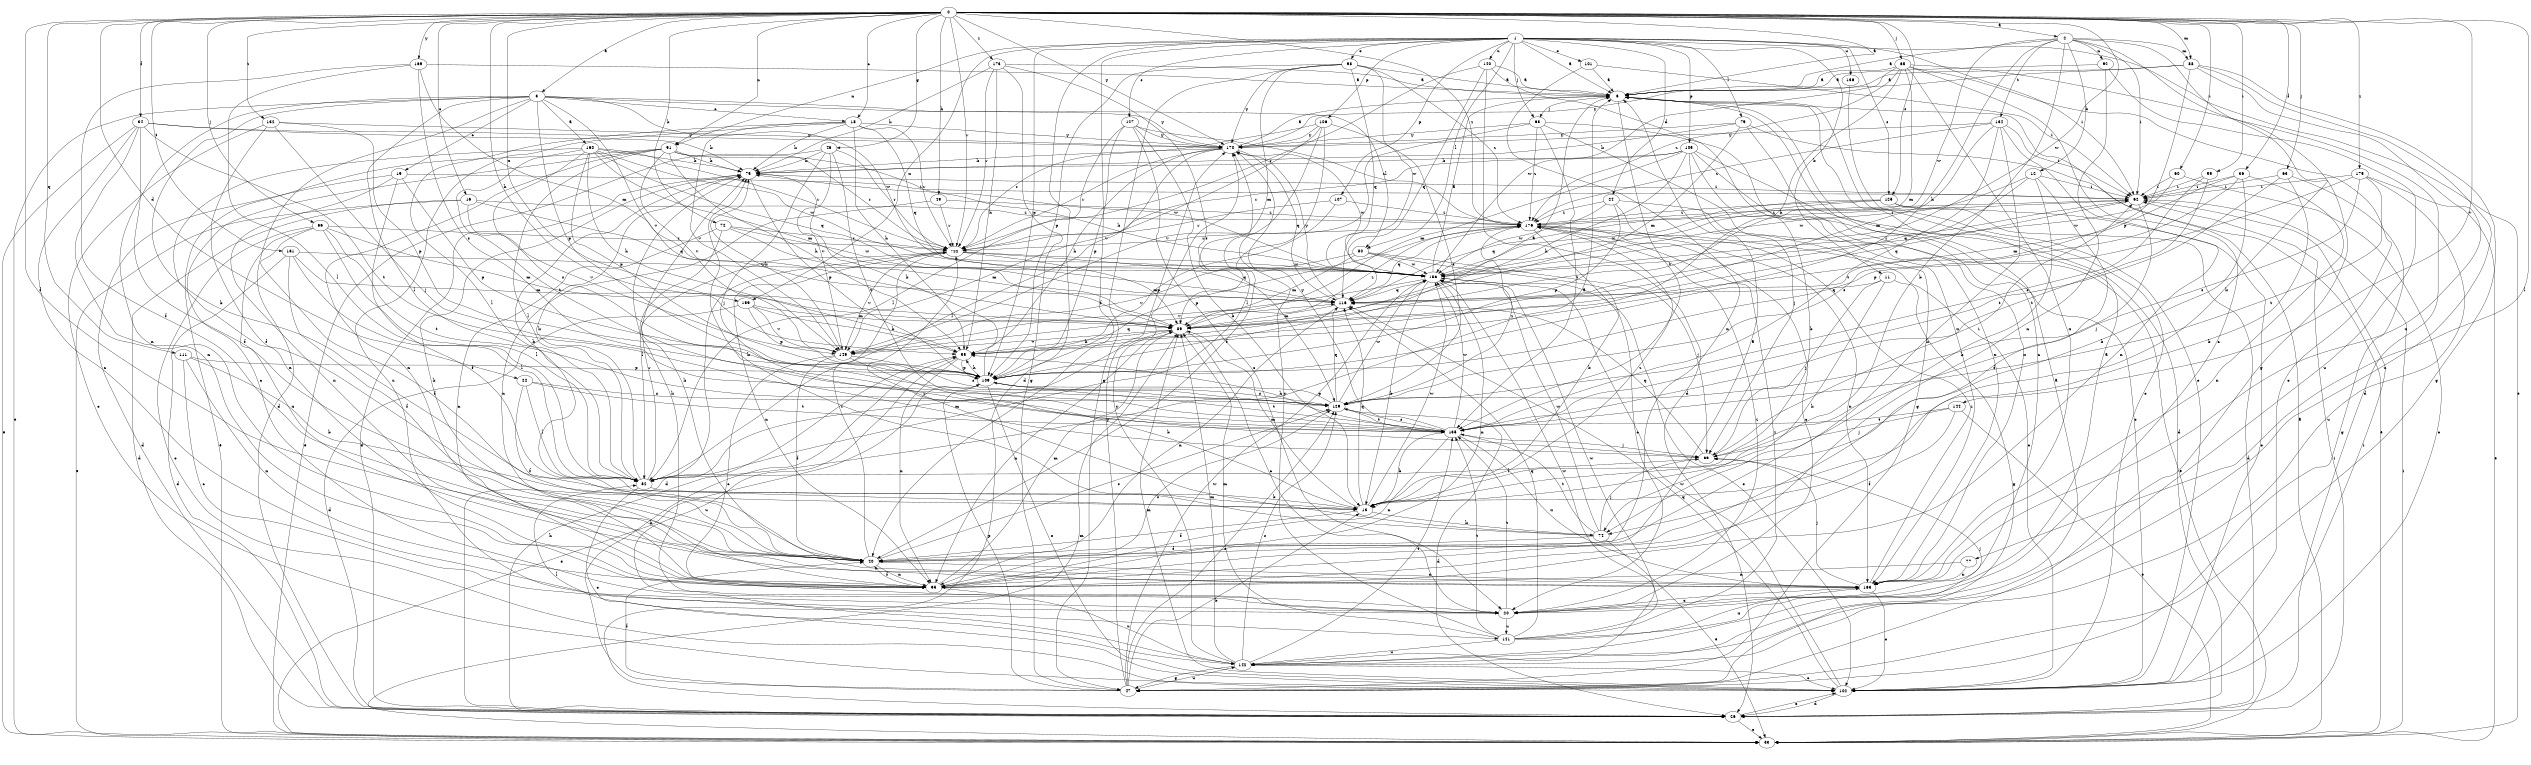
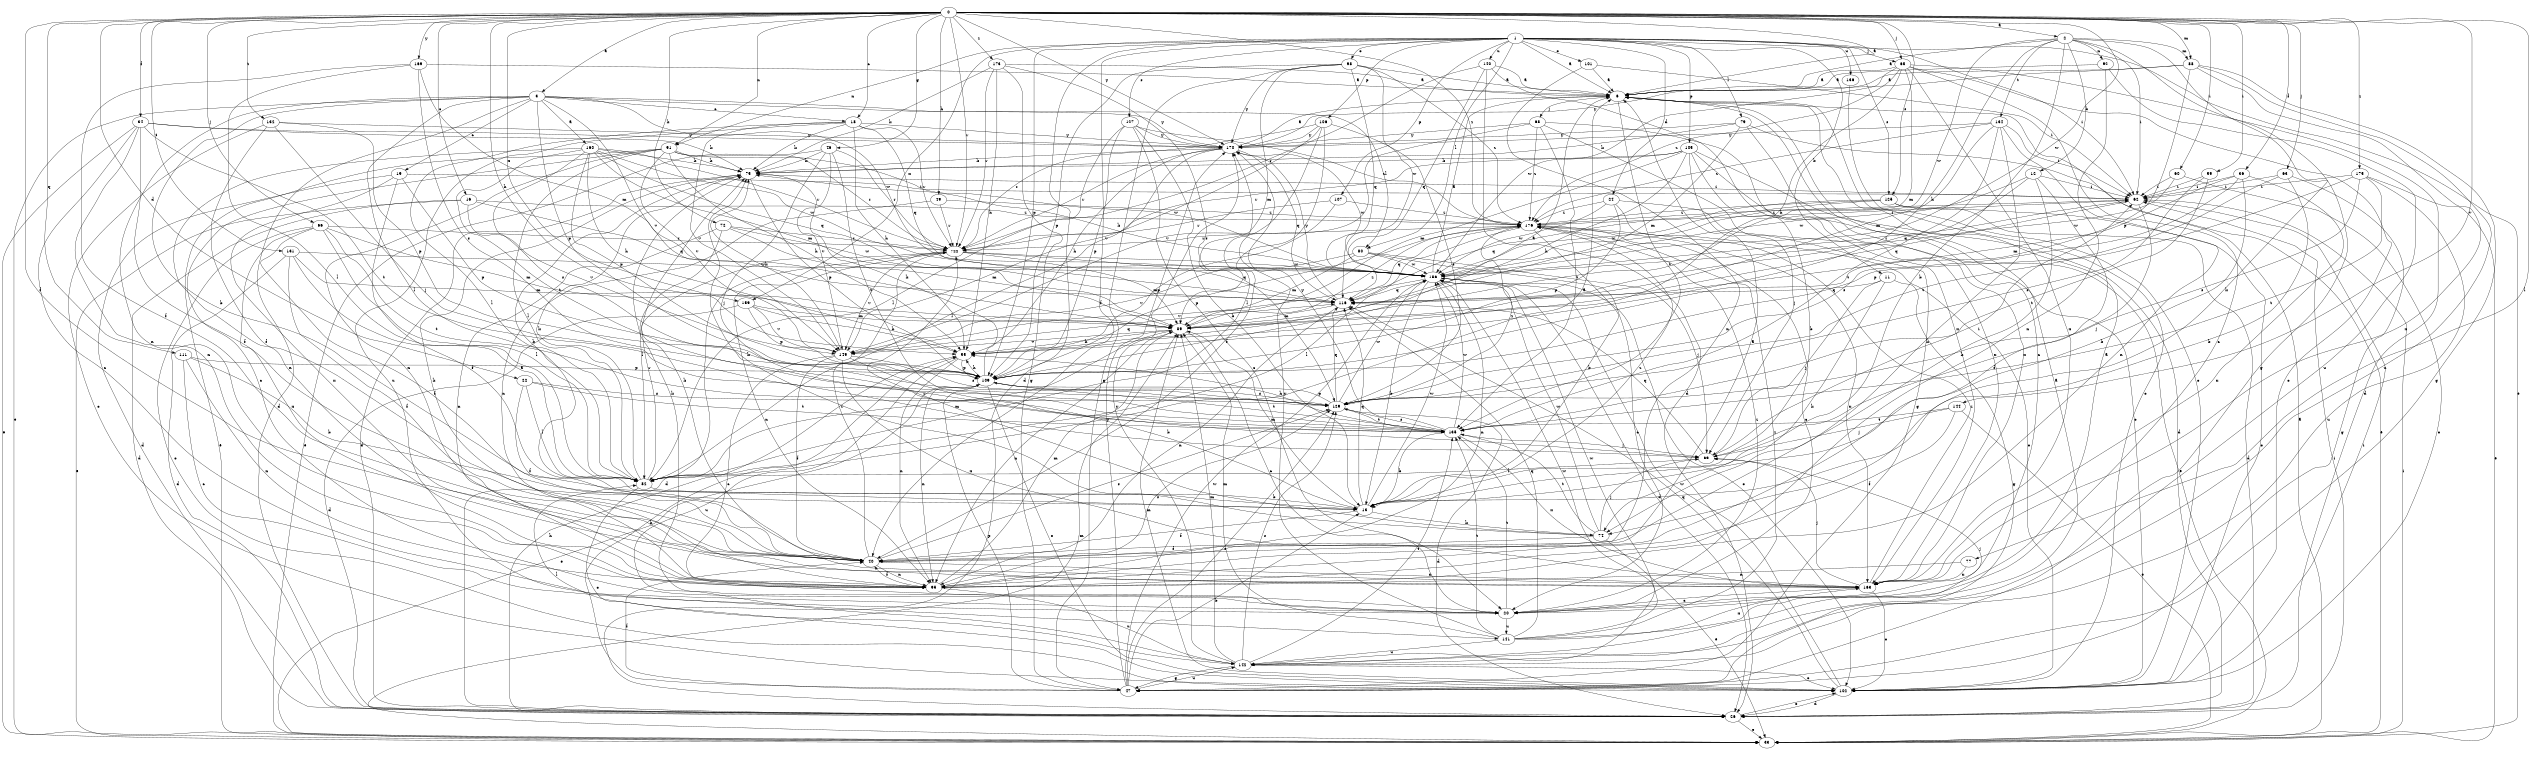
edge "1" -> "68": now "1" -> "65"
edge "63" -> "135": now "63" -> "129"
edge "131" -> "82": label "l" -> "a"
edge "176" -> "82": added, label "l"
edge "156" -> "26": added, label "d"
edge "135" -> "95": now "109" -> "95"
edge "149" -> "163": added, label "x"
